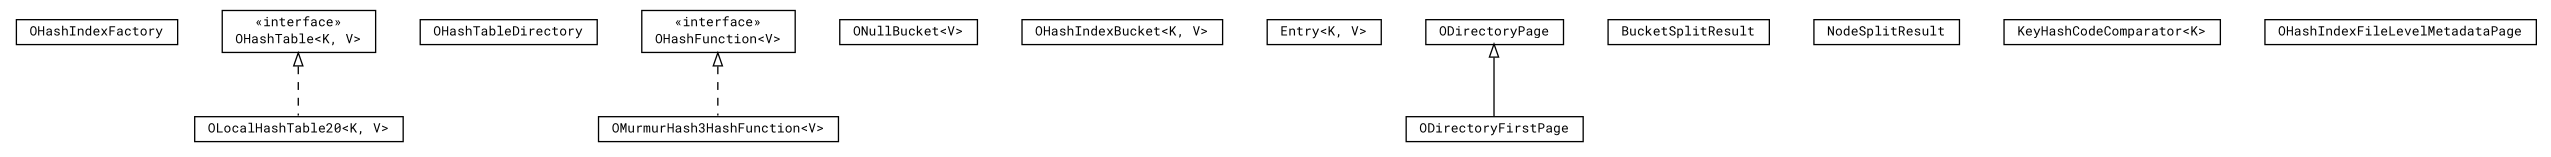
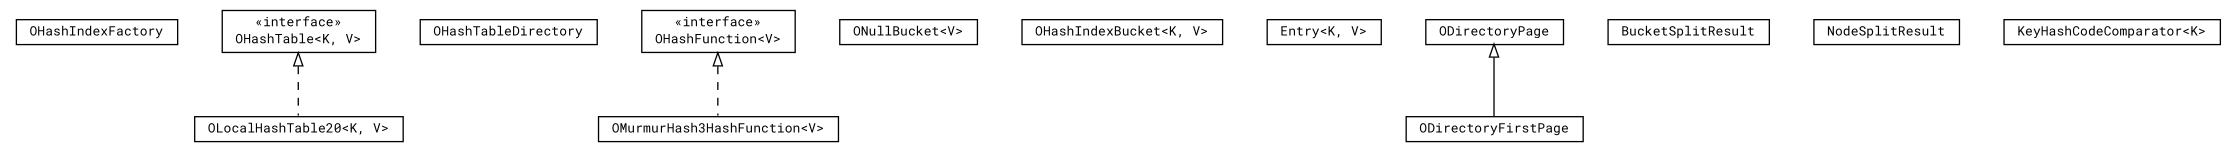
node "OHashIndexFileLevelMetadataPage": removed
